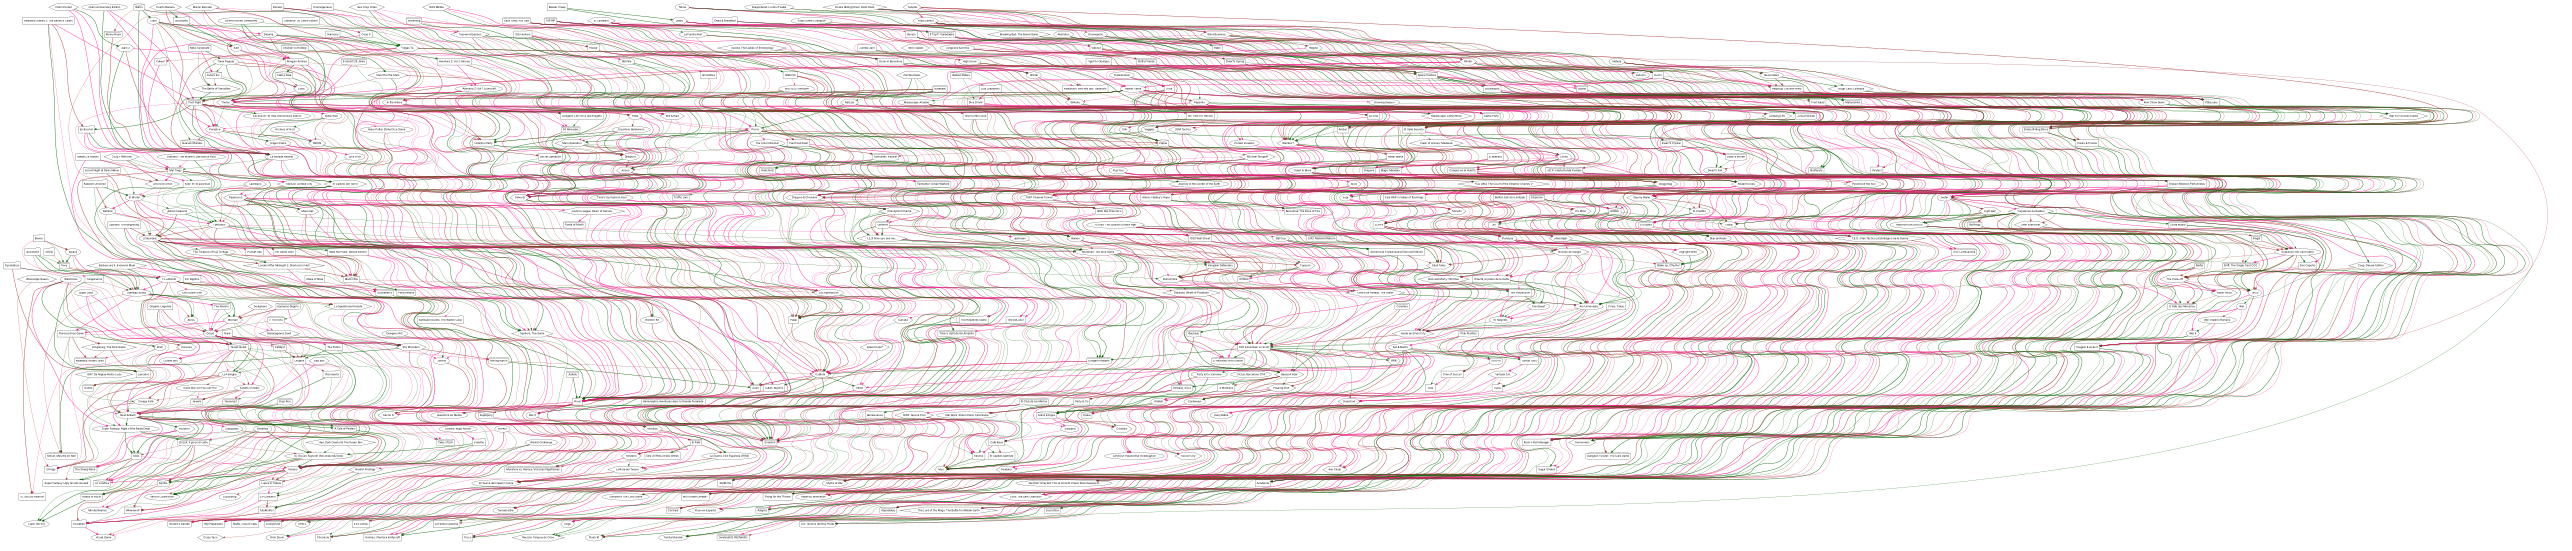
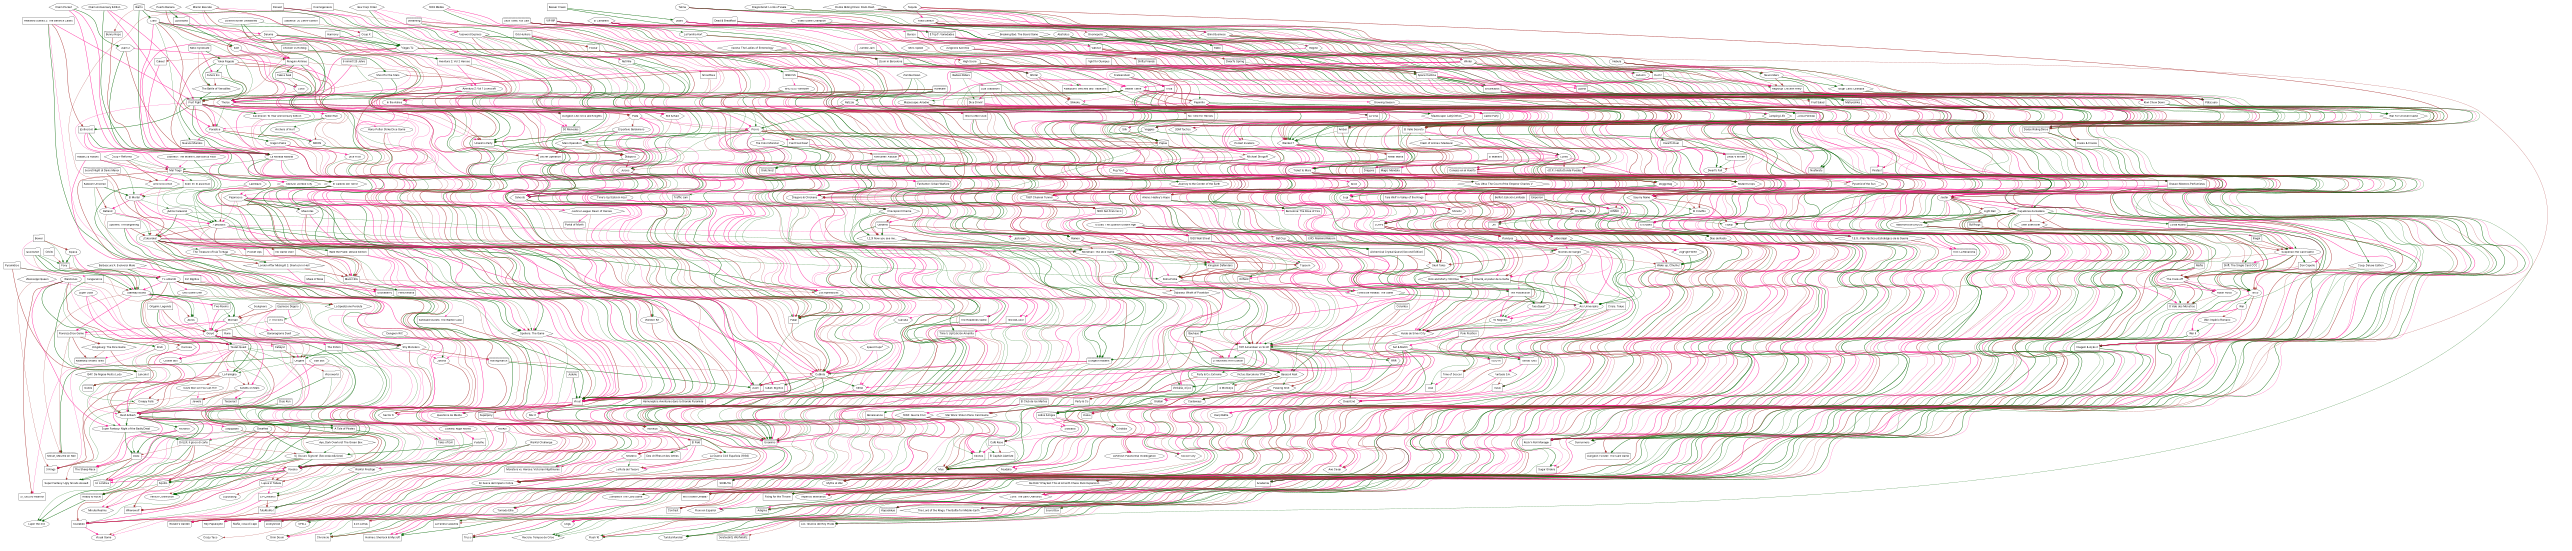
node "Dwar7s Crystal": label "Dwar7s Crystal" -> "Dwar7s Duel"
edge "Don Capollo" -> "Tinco": added
edge "Traffic Jam" -> "Grim Doom": color darkgreen -> brown
